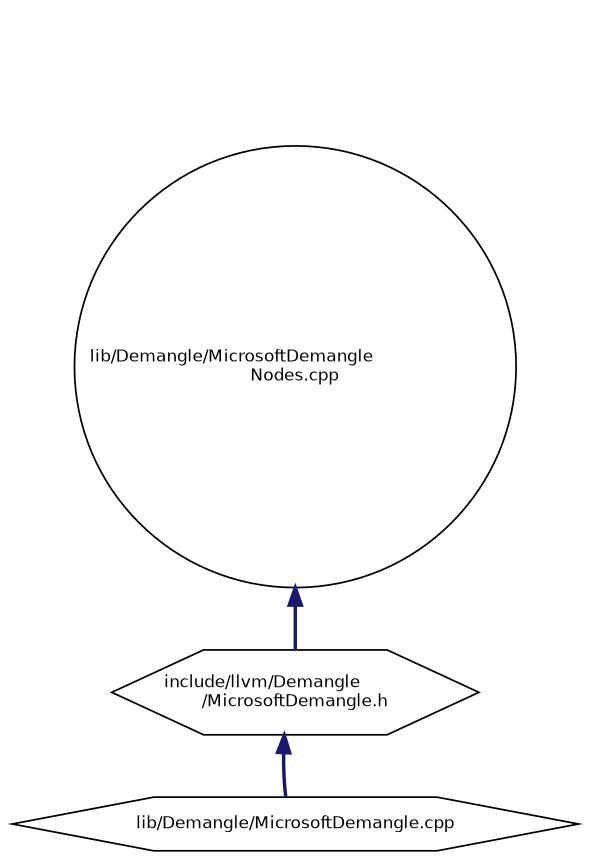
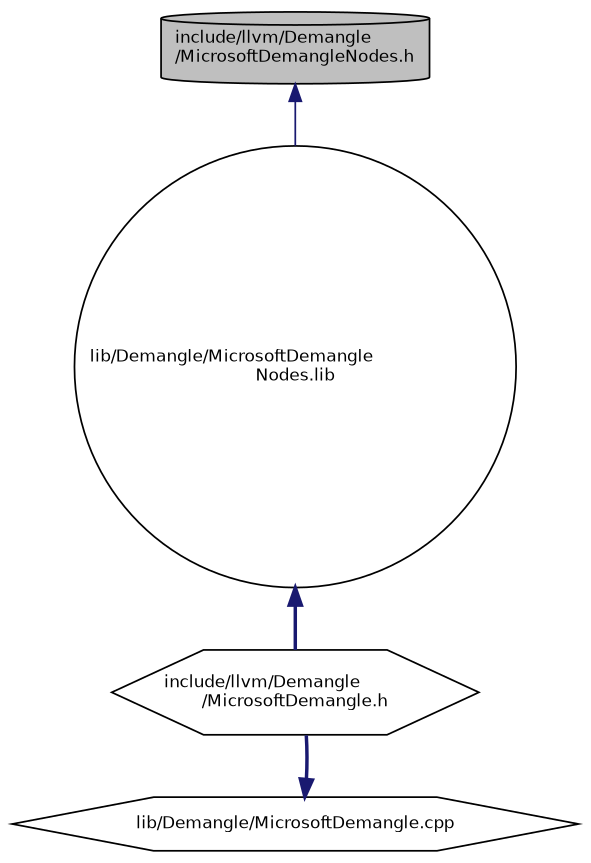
node "include/llvm/Demangle /MicrosoftDemangleNodes.h": added
node "lib/Demangle/MicrosoftDemangle Nodes.cpp": label "lib/Demangle/MicrosoftDemangle Nodes.cpp" -> "lib/Demangle/MicrosoftDemangle Nodes.lib"
edge "lib/Demangle/MicrosoftDemangle.cpp" -> "include/llvm/Demangle /MicrosoftDemangle.h": reversed
